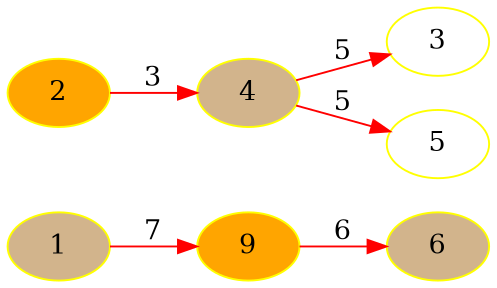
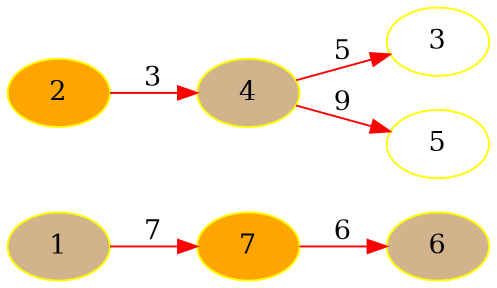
edge "4" -> "5": label "5" -> "9"
node "9": label "9" -> "7"
